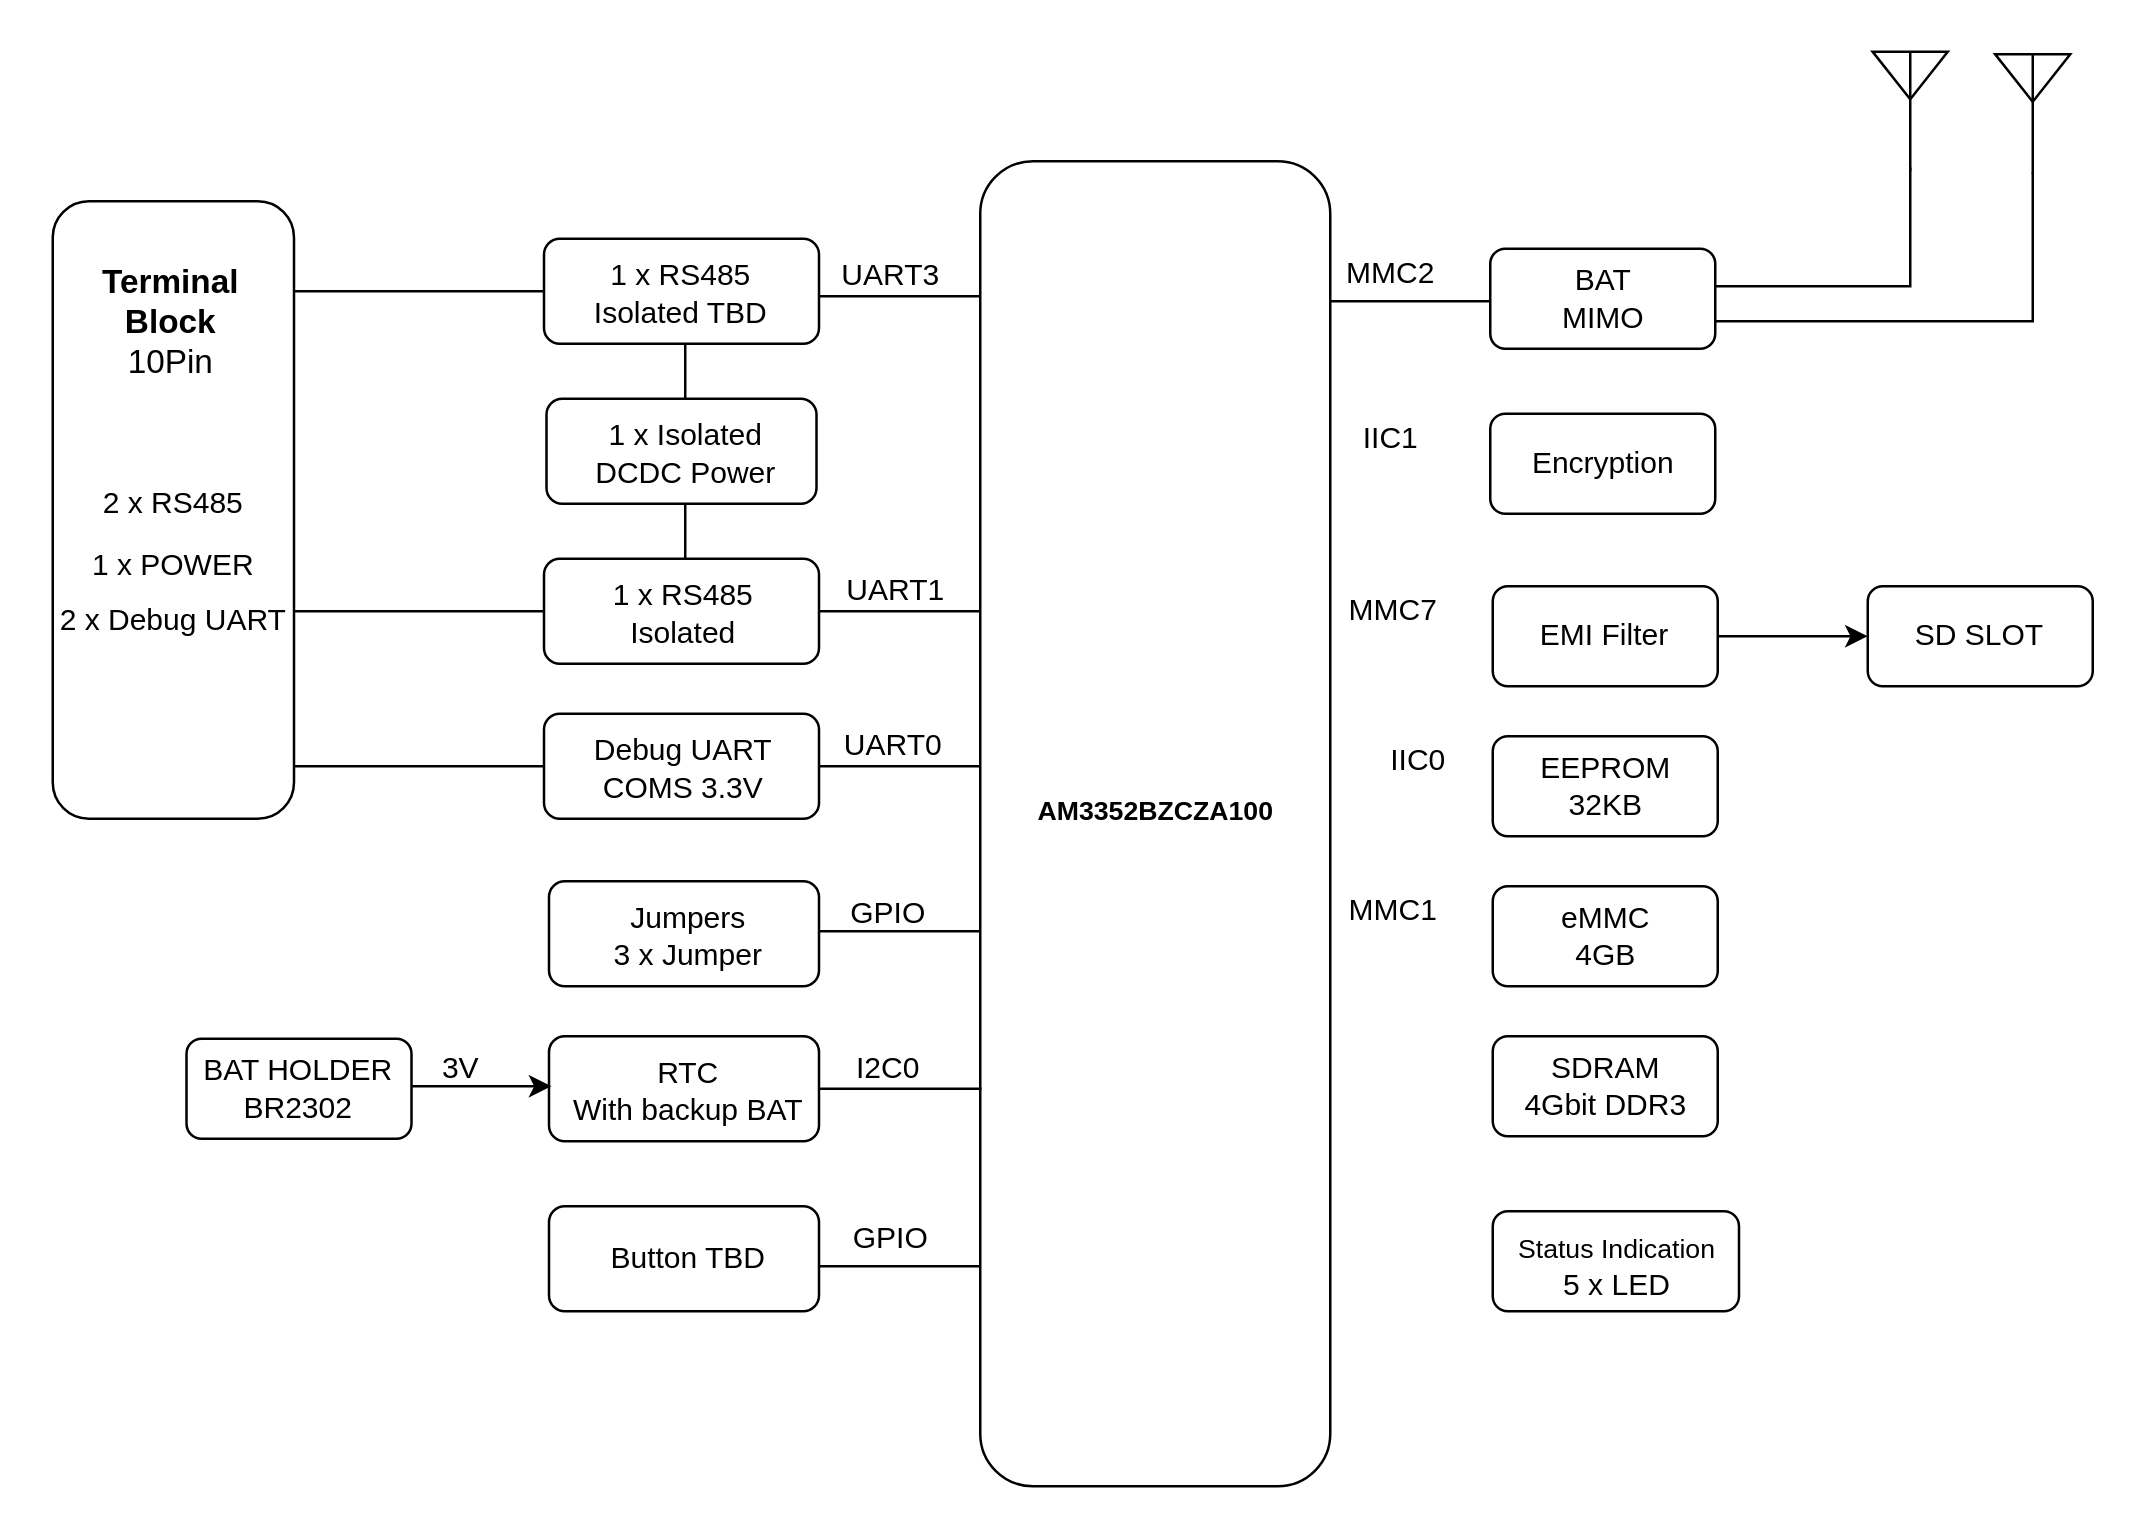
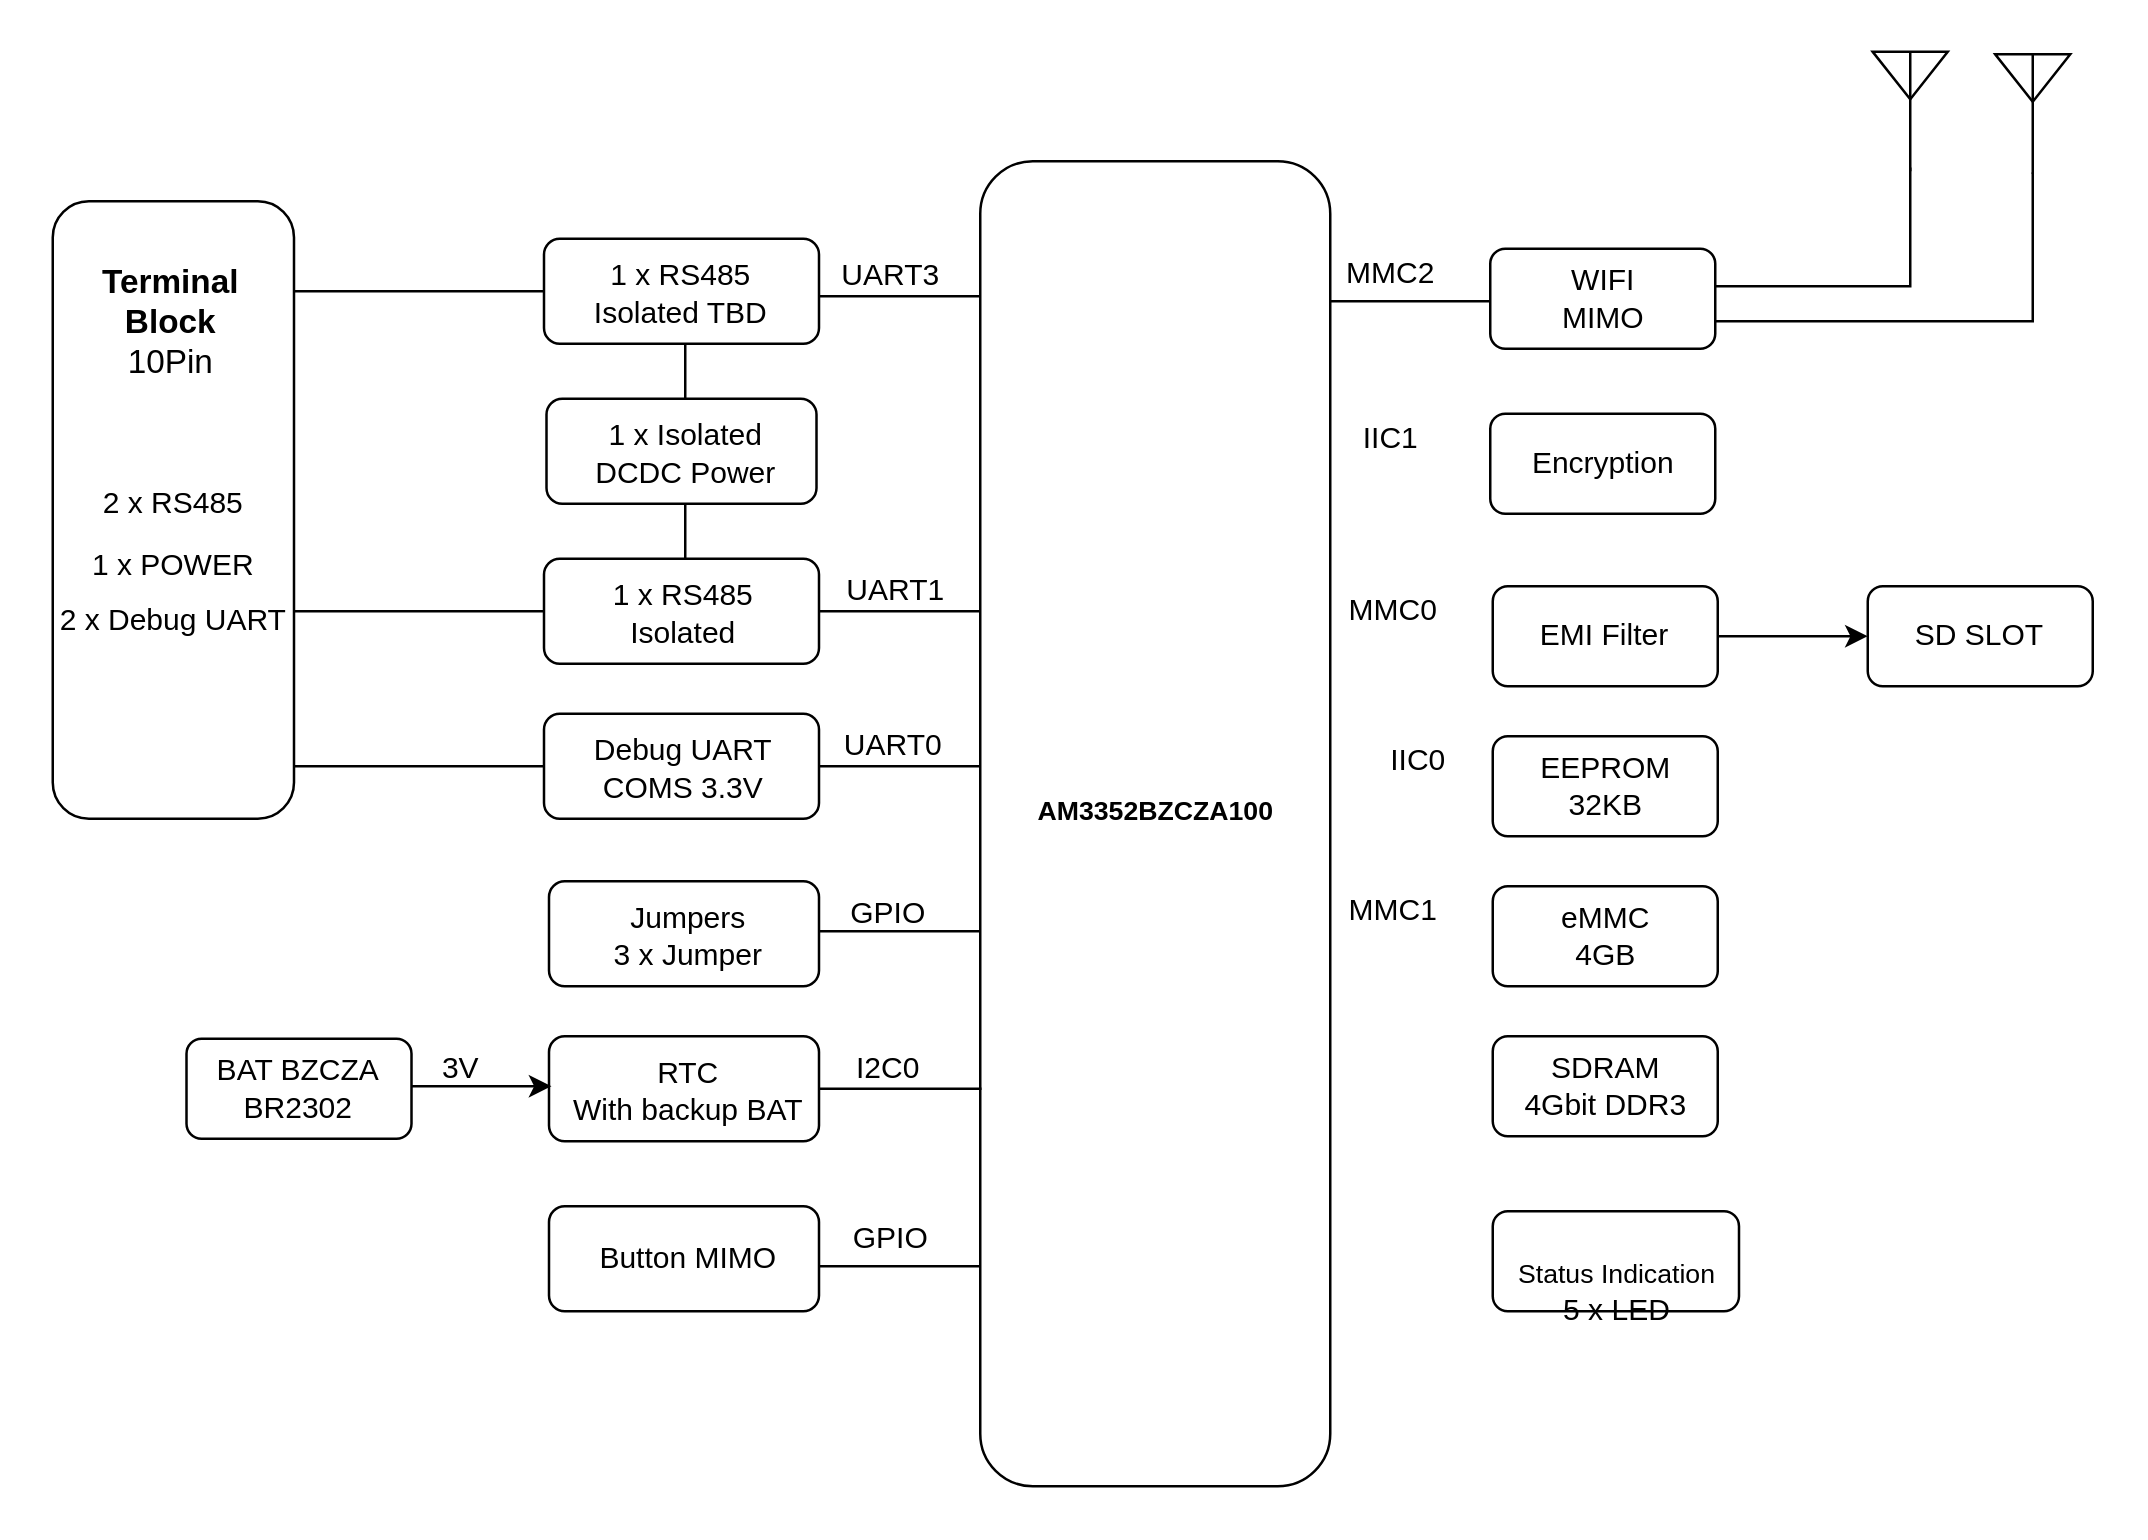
node "BAT MIMO": label "BAT MIMO" -> "WIFI MIMO"
node "MMC7": label "MMC7" -> "MMC0"
node "BAT HOLDER BR2302": label "BAT HOLDER BR2302" -> "BAT BZCZA BR2302"
node "Status Indication 5 x LED": moved (1616, 1249) -> (1616, 1274)
node "Button TBD": label "Button TBD" -> "Button MIMO"
